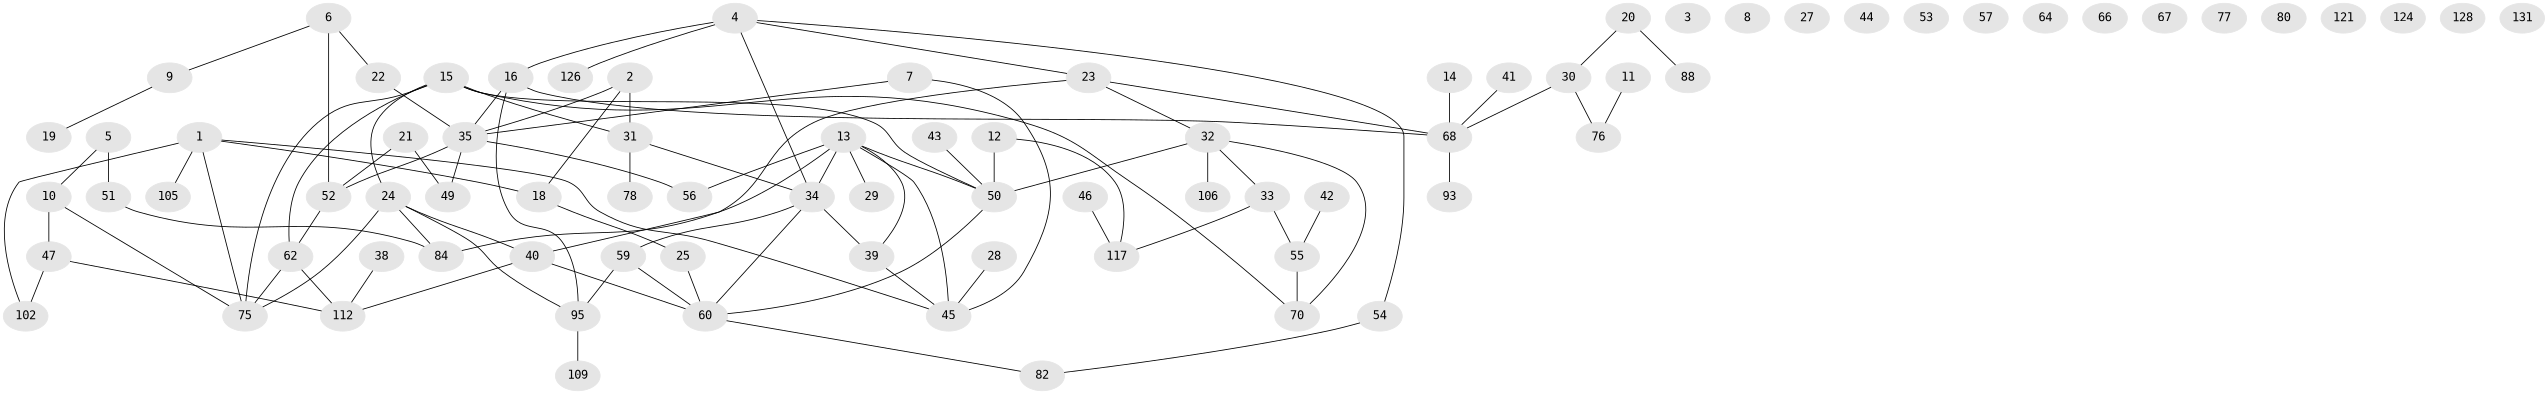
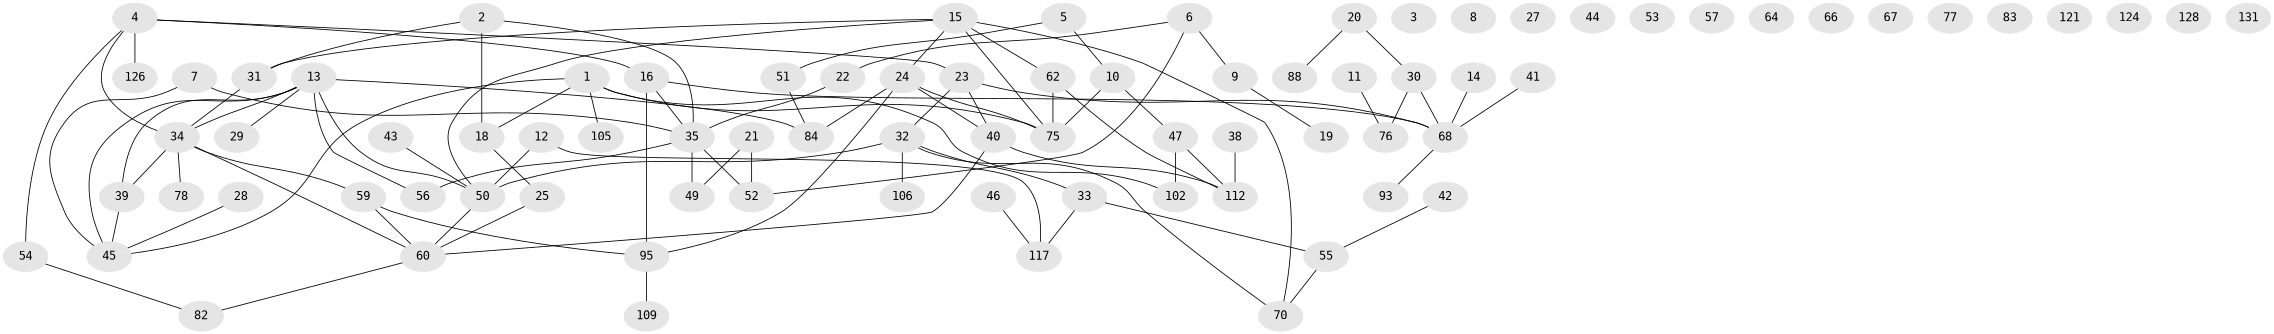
node "80": label "80" -> "83"
edge "31" -- "78": now "34" -- "78"
edge "52" -- "62": removed
